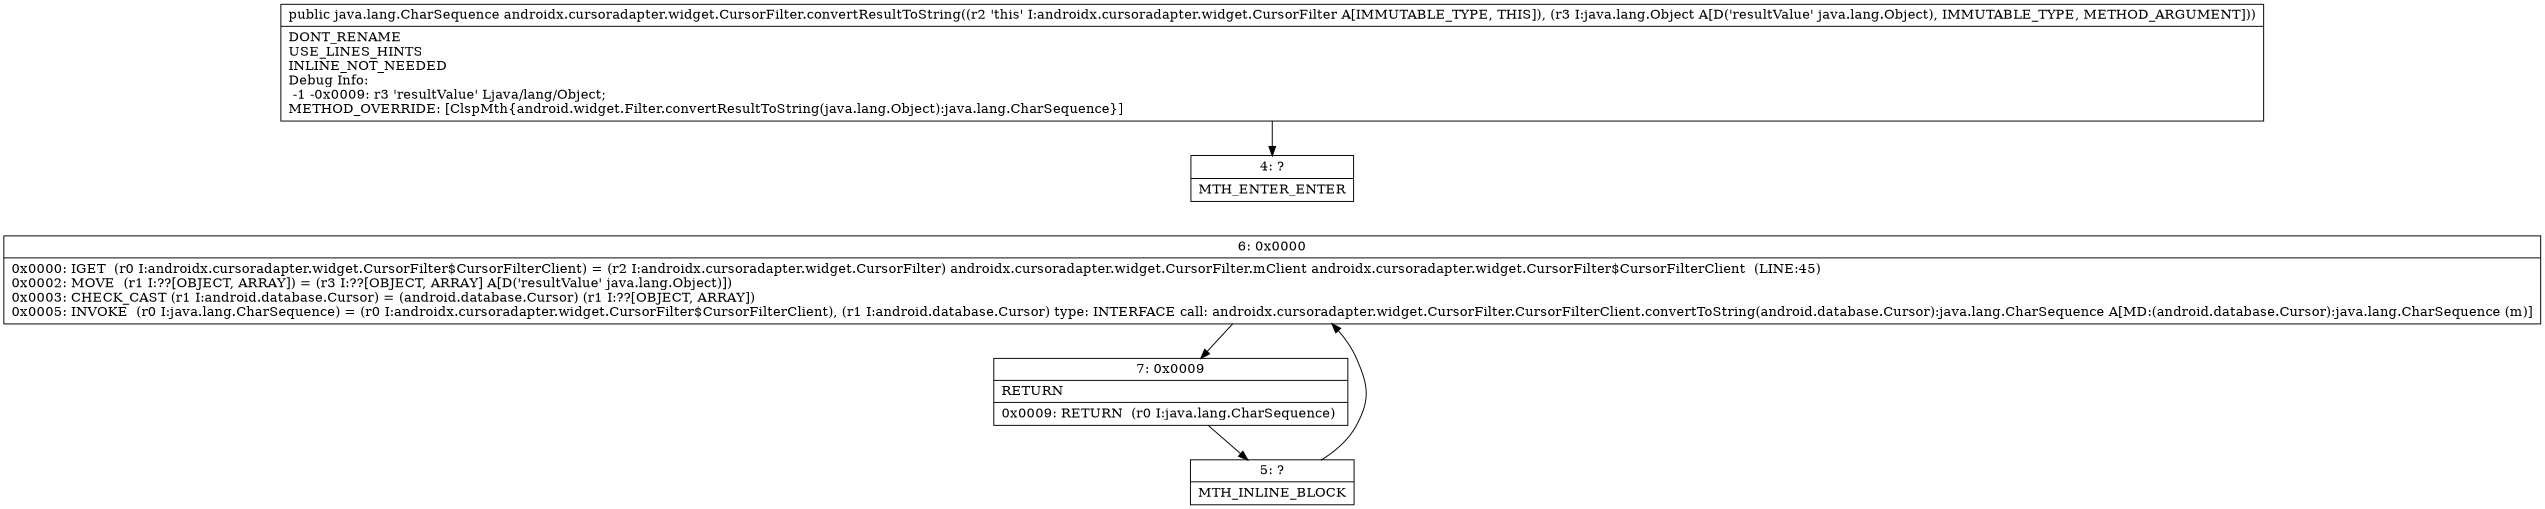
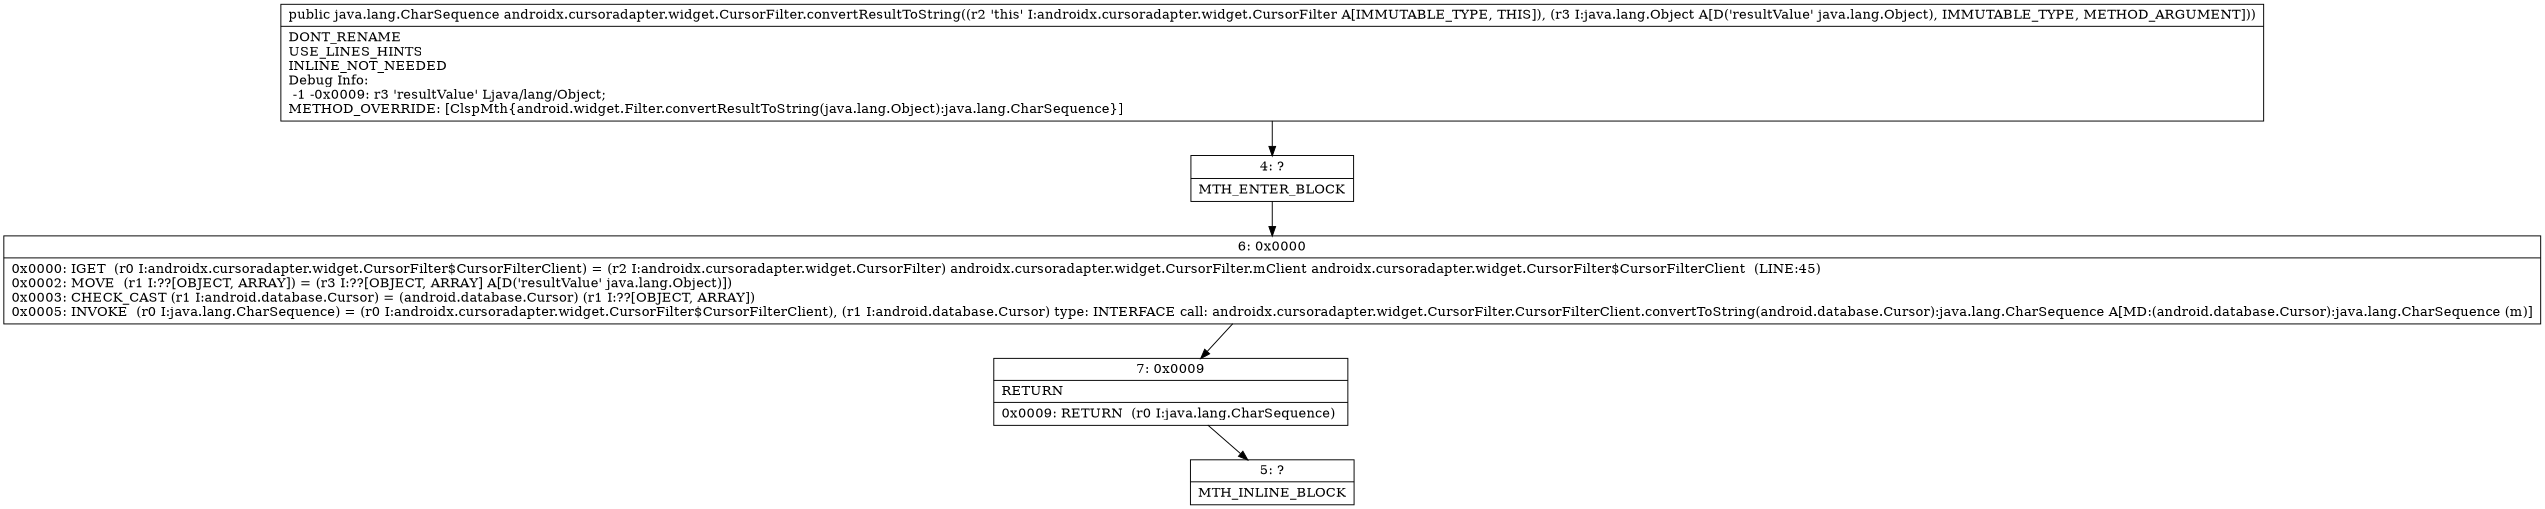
node "4: ?": text "MTH_ENTER_ENTER" -> "MTH_ENTER_BLOCK"
edge "5: ?" -> "6: 0x0000": now "4: ?" -> "6: 0x0000"
